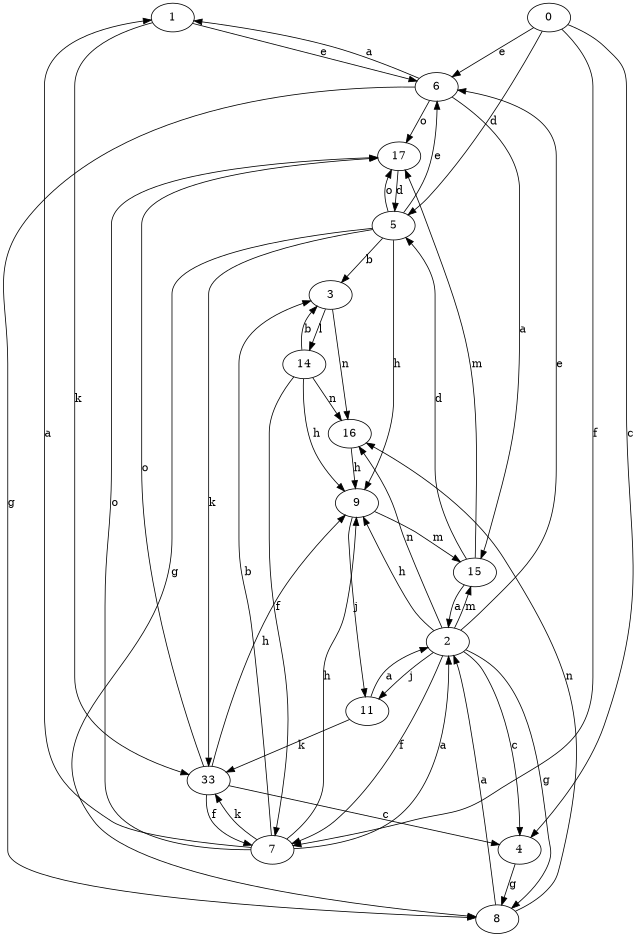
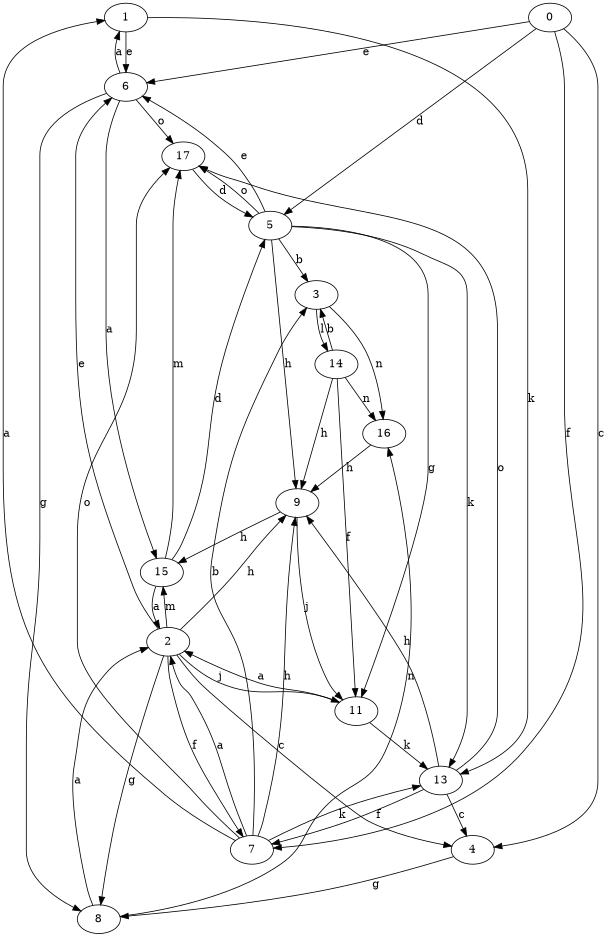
edge "9" -> "15": label "m" -> "h"
edge "2" -> "16": removed, label "n"
edge "14" -> "7": now "14" -> "11"
edge "5" -> "8": now "5" -> "11"
node "33": label "33" -> "13"
